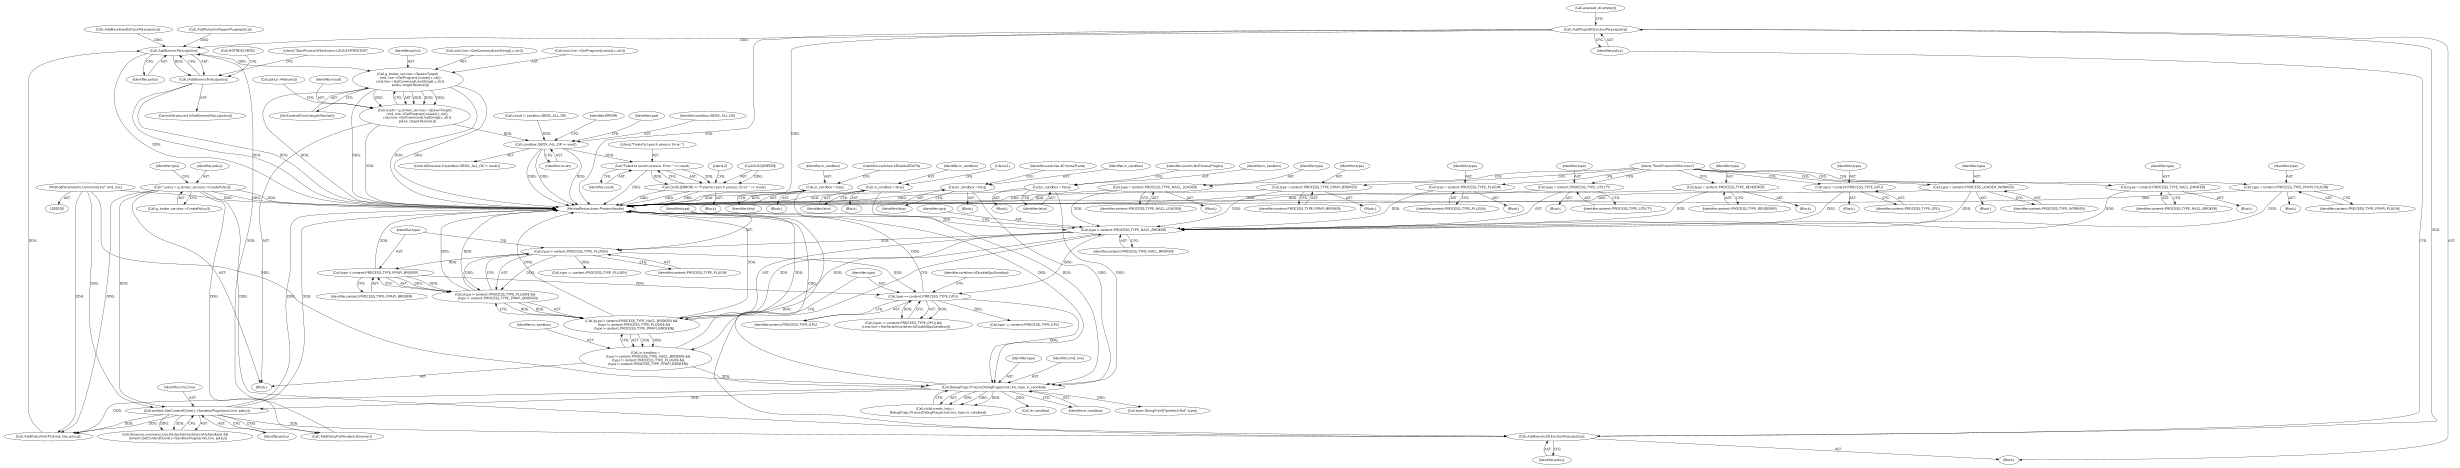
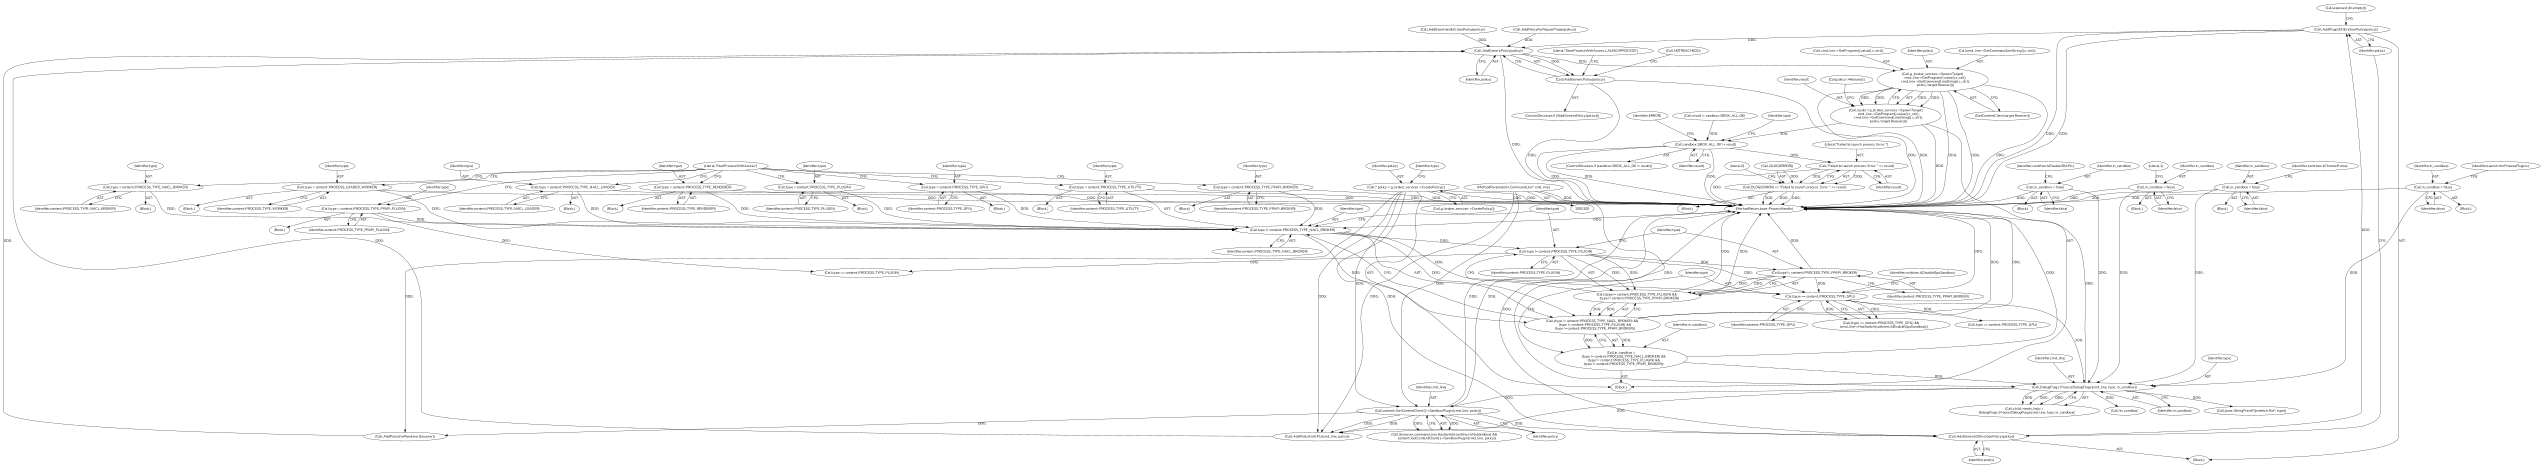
node "(Identifier,sandbox::SBOX_ALL_OK)": removed
edge "(Call,type = content::PROCESS_TYPE_RENDERER)" -> "(Identifier,content::PROCESS_TYPE_RENDERER)": label "CFG: " -> "AST: "
edge "(Call,type = content::PROCESS_TYPE_PPAPI_PLUGIN)" -> "(MethodReturn,base::ProcessHandle)": now "(Call,type = content::PROCESS_TYPE_PPAPI_PLUGIN)" -> "(Call,type == content::PROCESS_TYPE_PLUGIN)"
